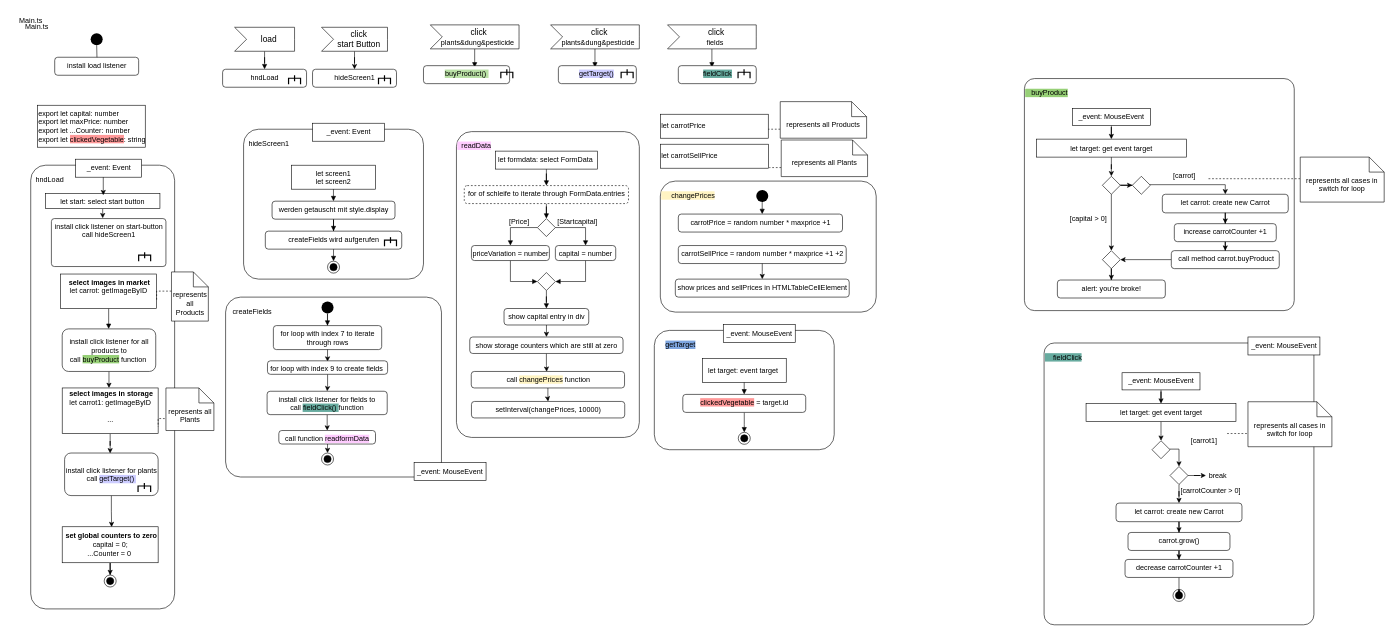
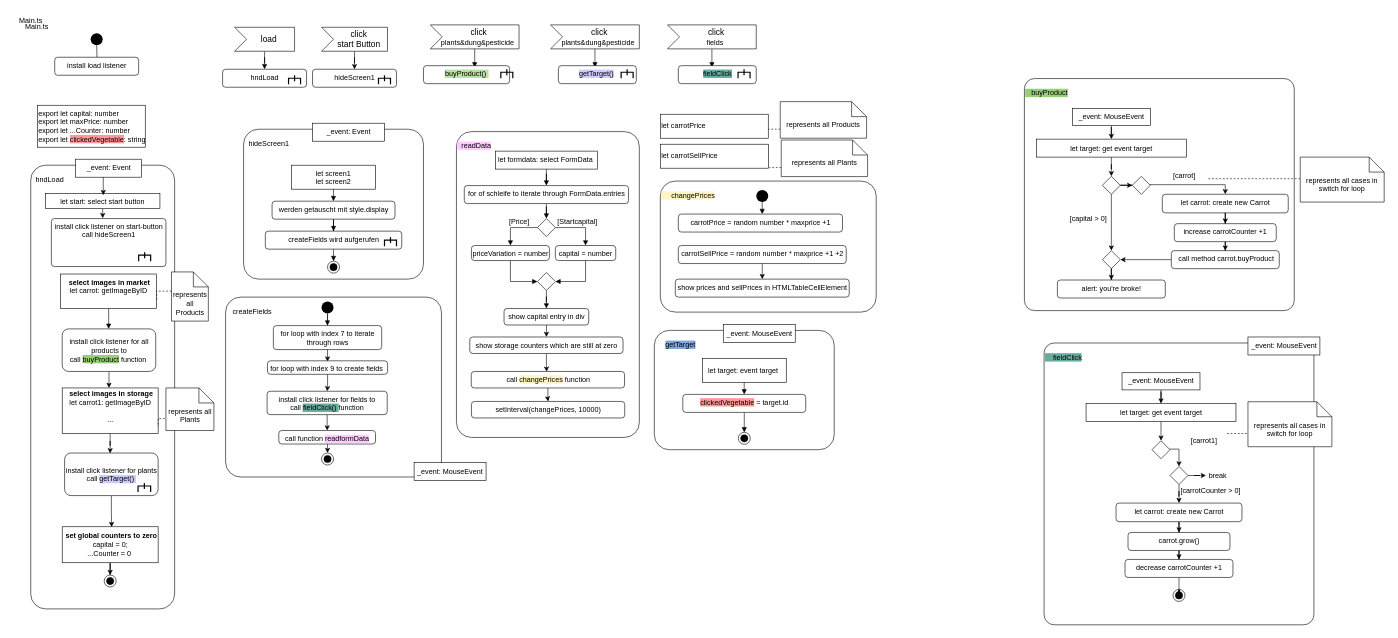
node "for of schleife to iterate through FormData.entries": style dashed -> solid
